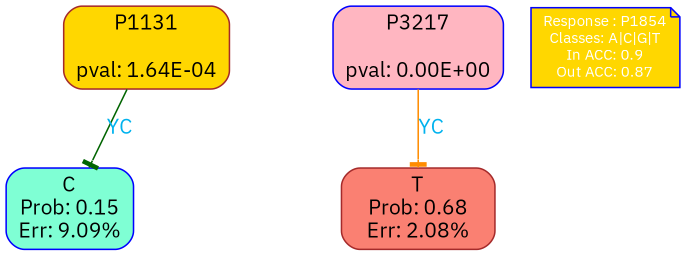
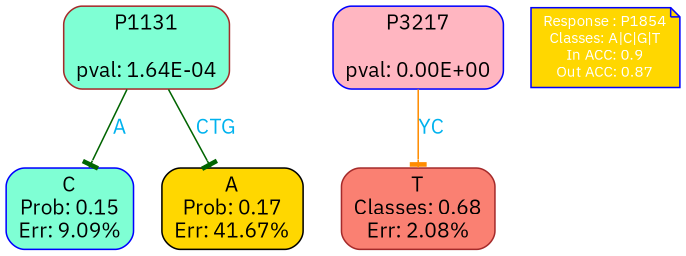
node "P1131 pval: 1.64E-04": fillcolor gold -> aquamarine
edge "P1131 pval: 1.64E-04" -> "C Prob: 0.15 Err: 9.09%": label "YC" -> "A"
node "A Prob: 0.17 Err: 41.67%": added
node "T Prob: 0.68 Err: 2.08%": label "T Prob: 0.68 Err: 2.08%" -> "T Classes: 0.68 Err: 2.08%"
